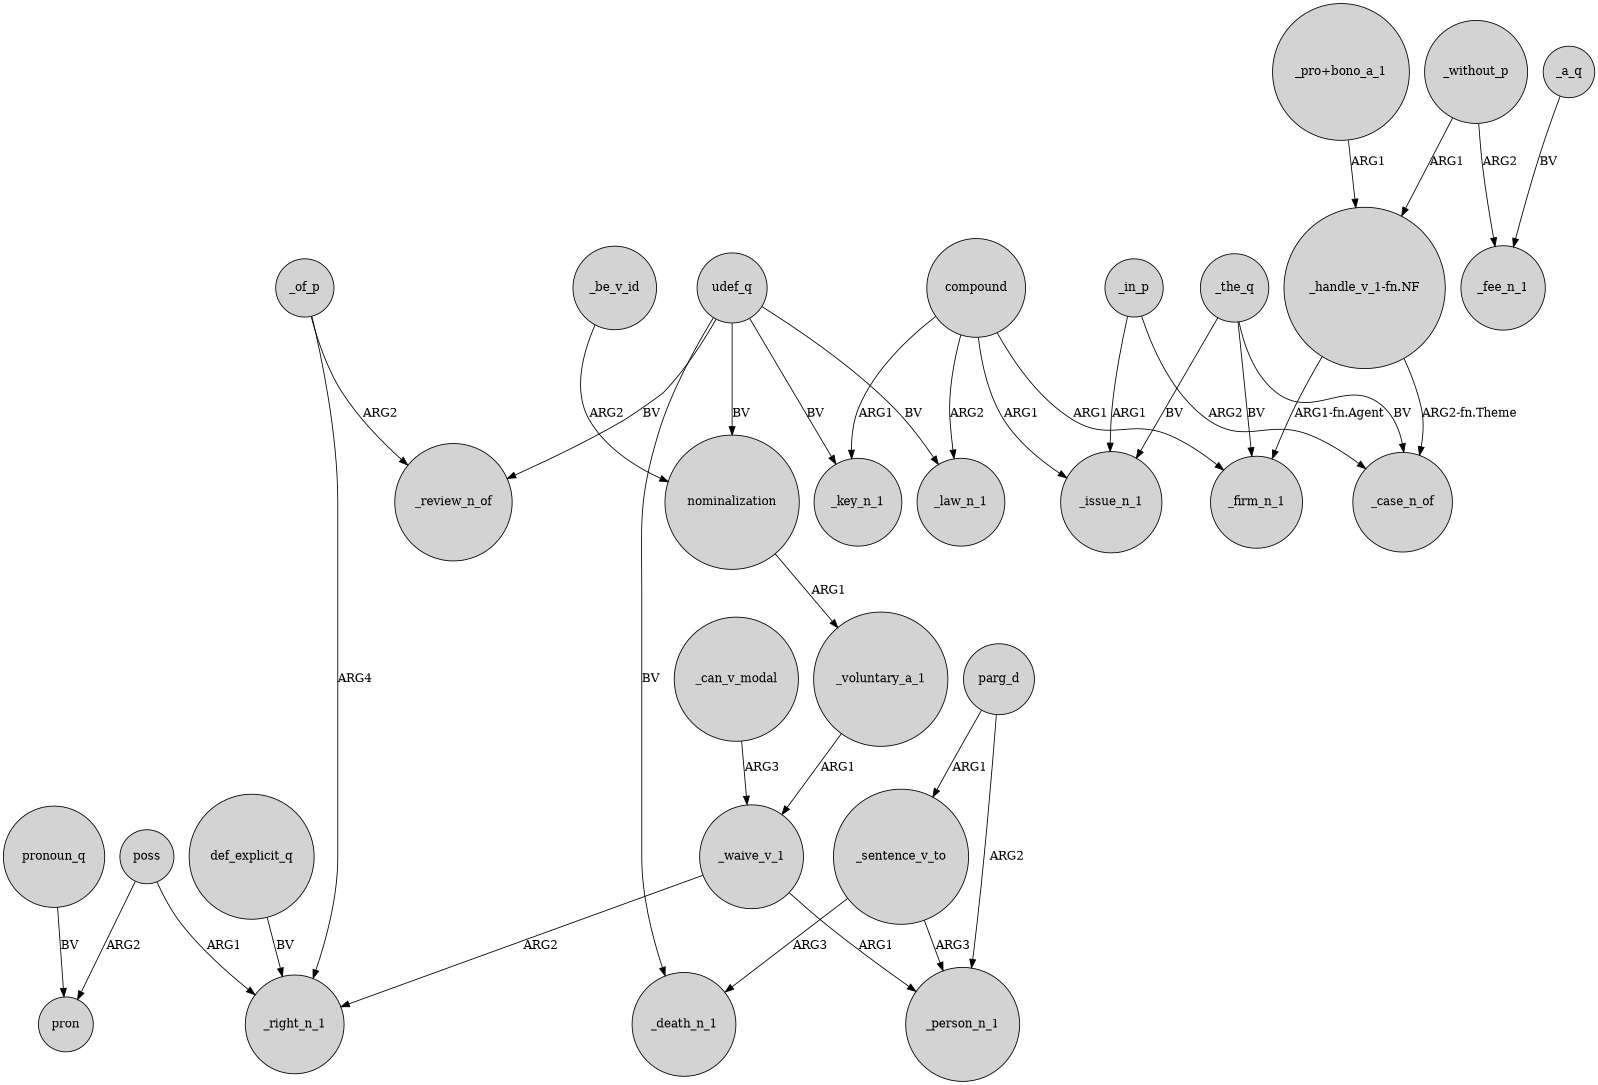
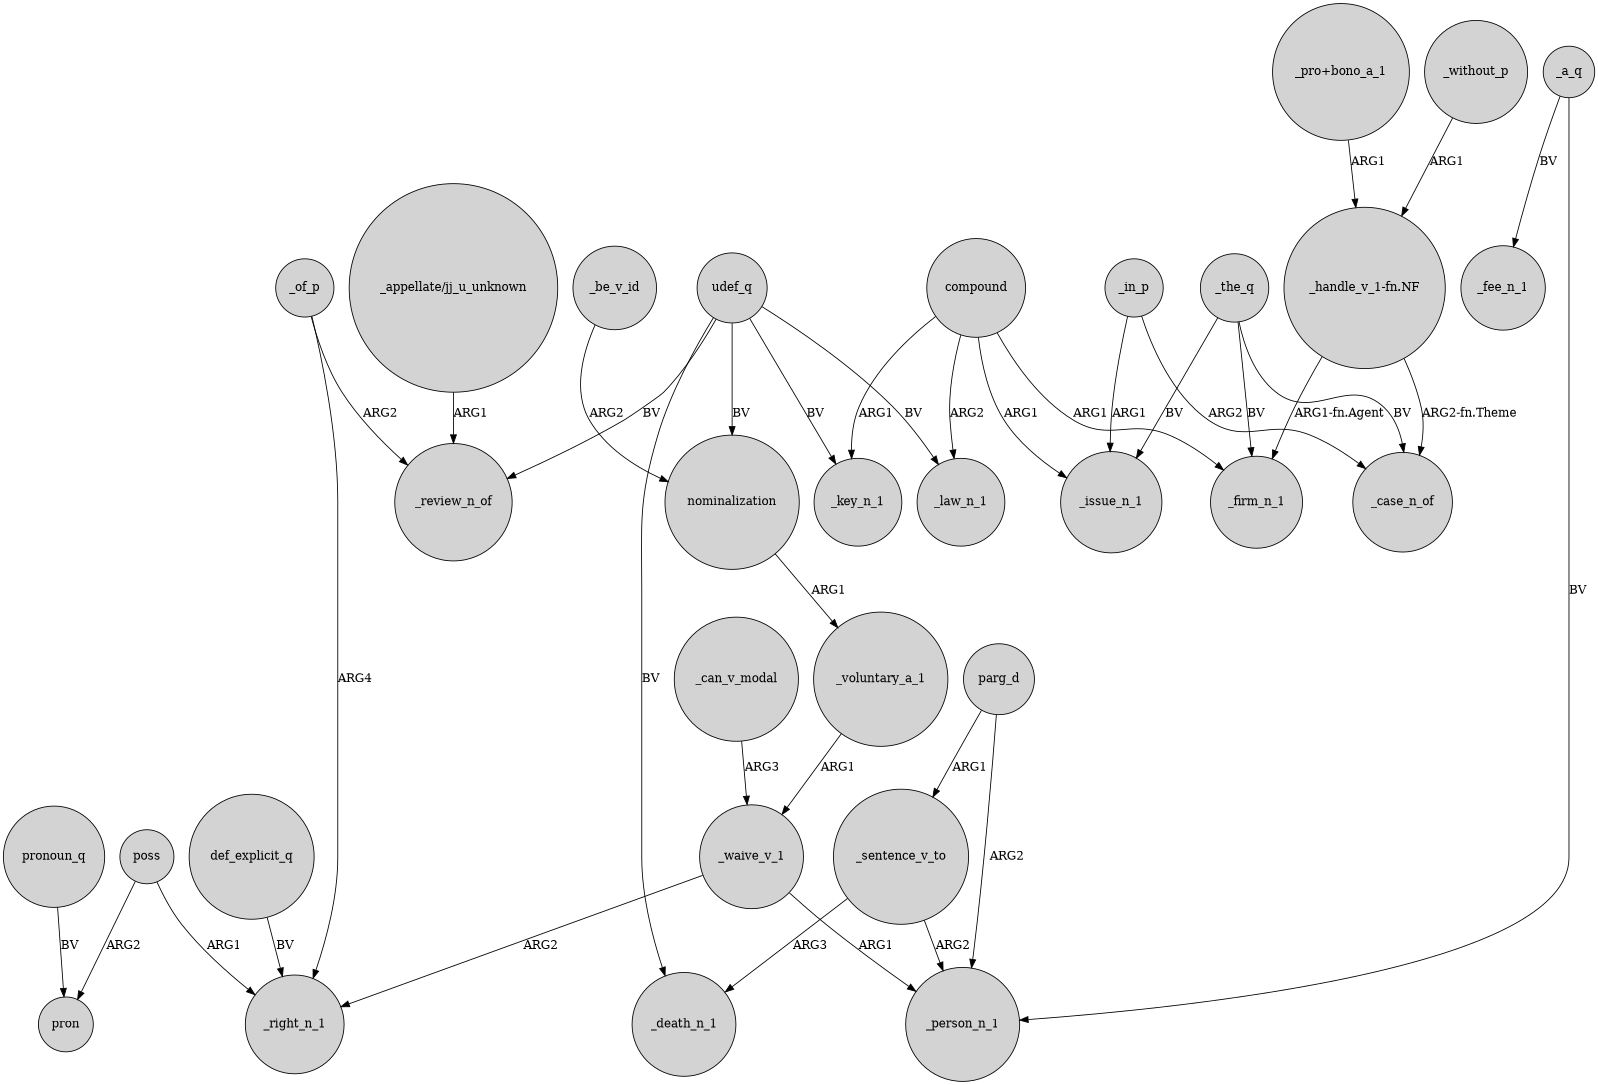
edge "_without_p" -> "_fee_n_1": removed, label "ARG2"
node "_appellate/jj_u_unknown": added
edge "_a_q" -> "_person_n_1": added, label "BV"
edge "_sentence_v_to" -> "_person_n_1": label "ARG3" -> "ARG2"
